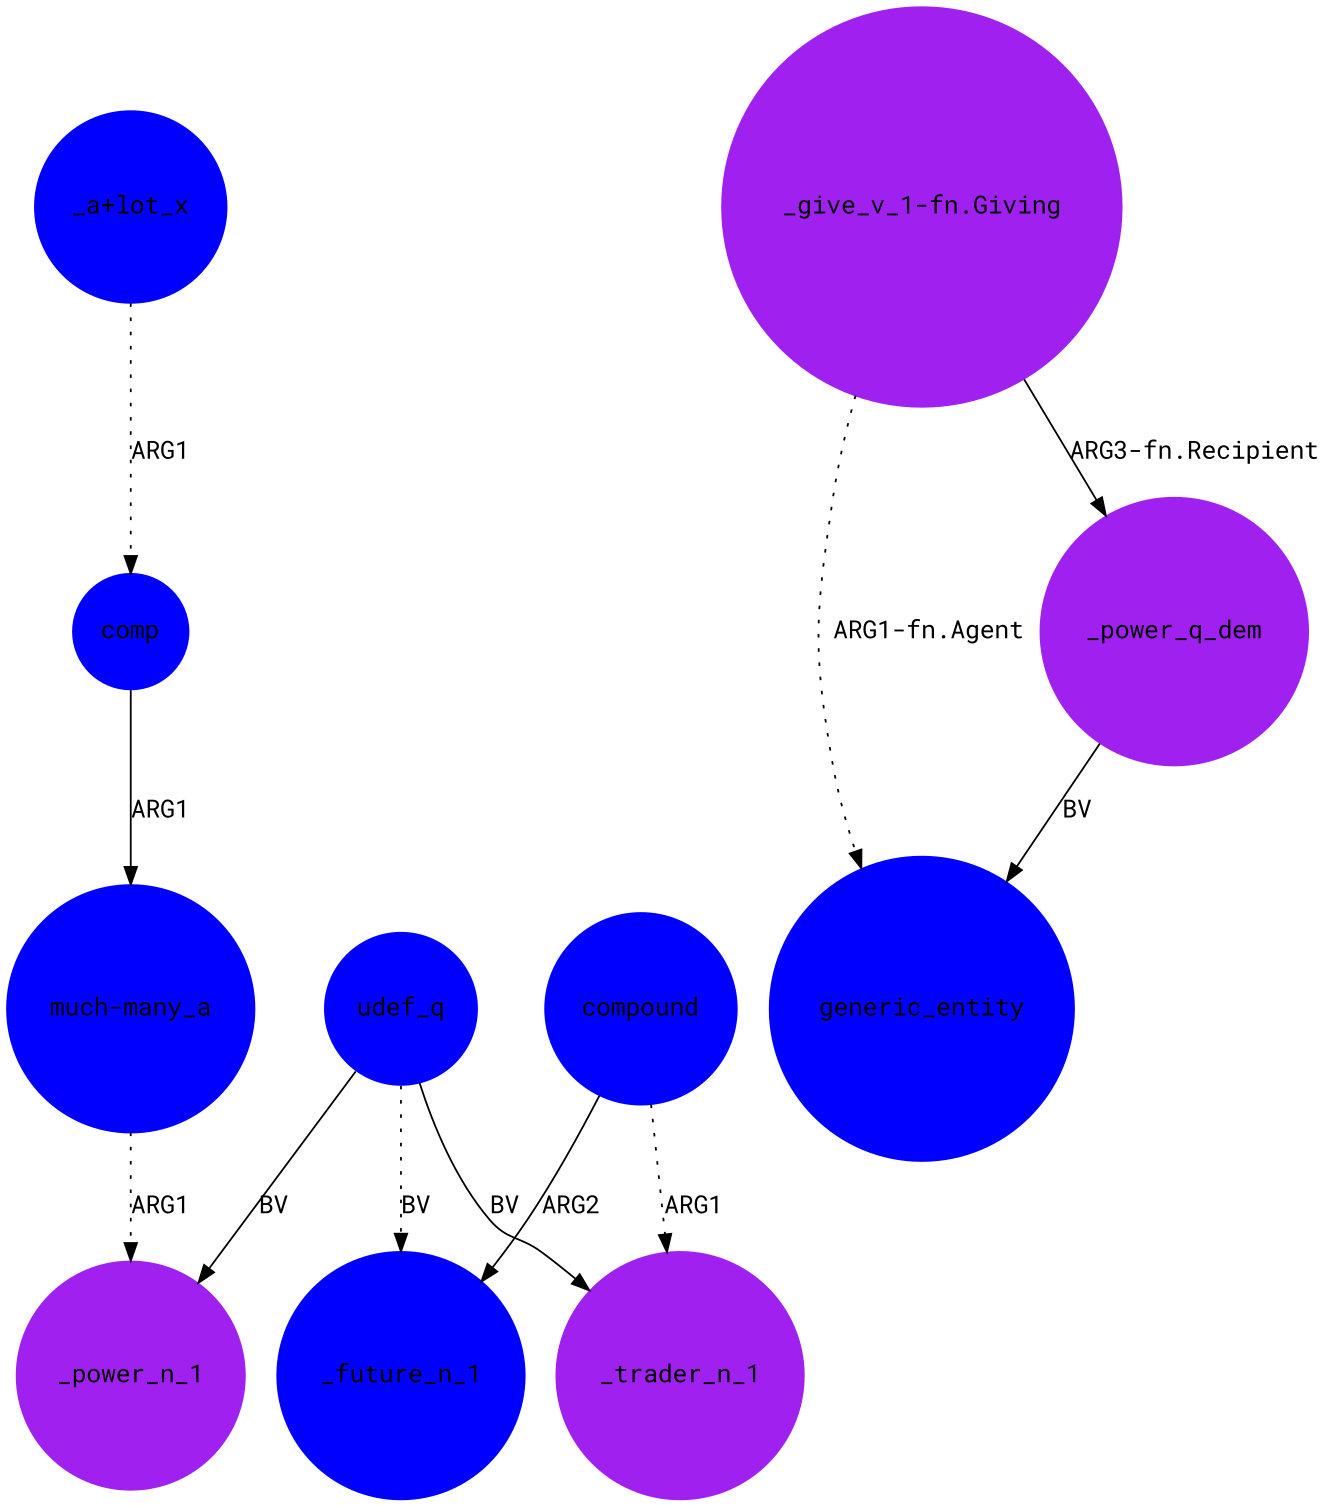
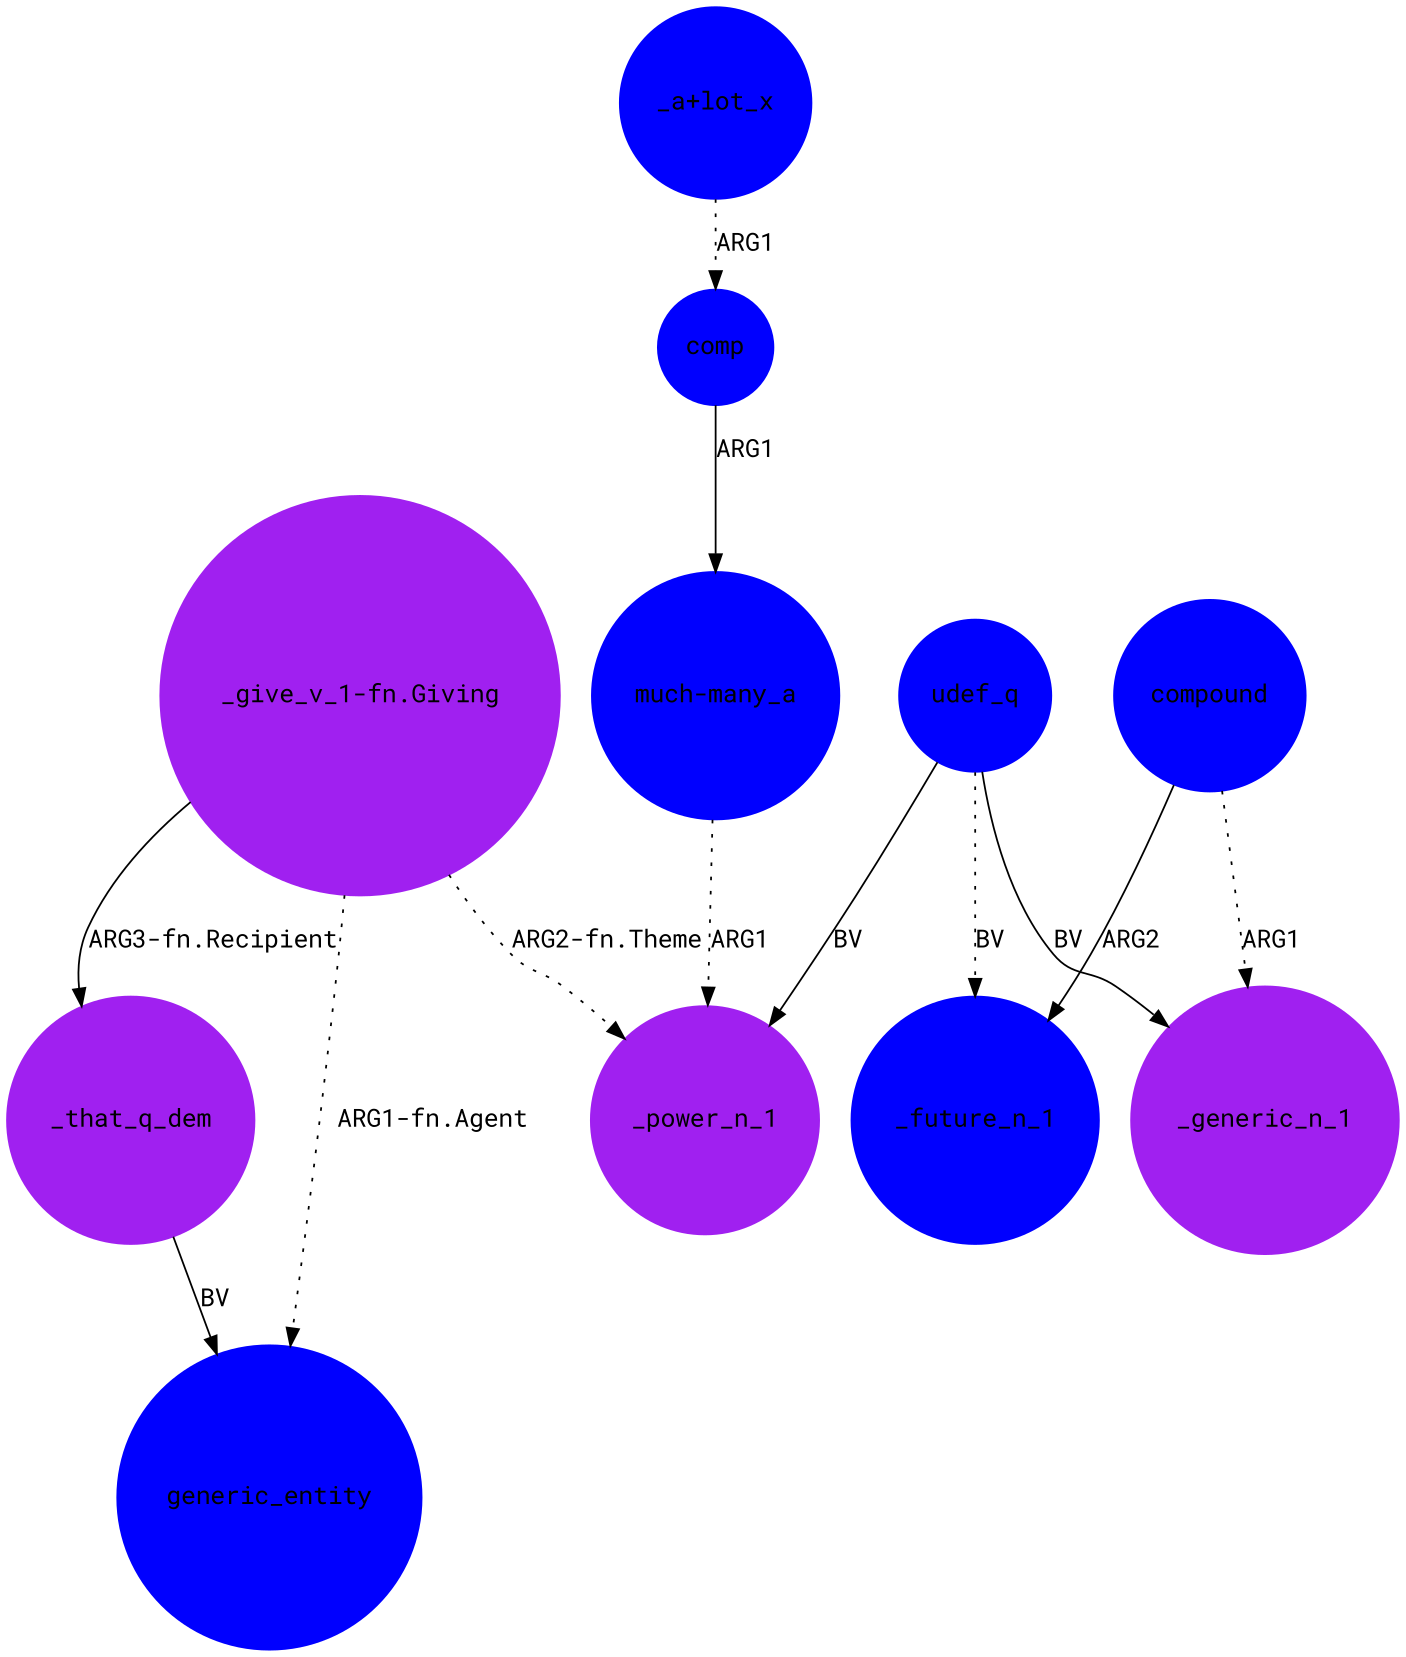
node "_power_q_dem": label "_power_q_dem" -> "_that_q_dem"
edge "_give_v_1-fn.Giving" -> "_power_n_1": added, label "ARG2-fn.Theme"
node "_trader_n_1": label "_trader_n_1" -> "_generic_n_1"
